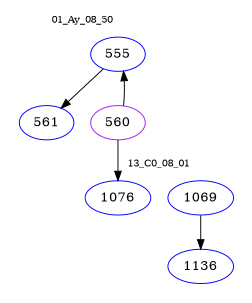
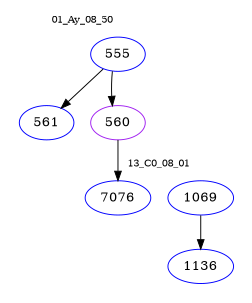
edge "560" -> "555": reversed
node "1076": label "1076" -> "7076"
